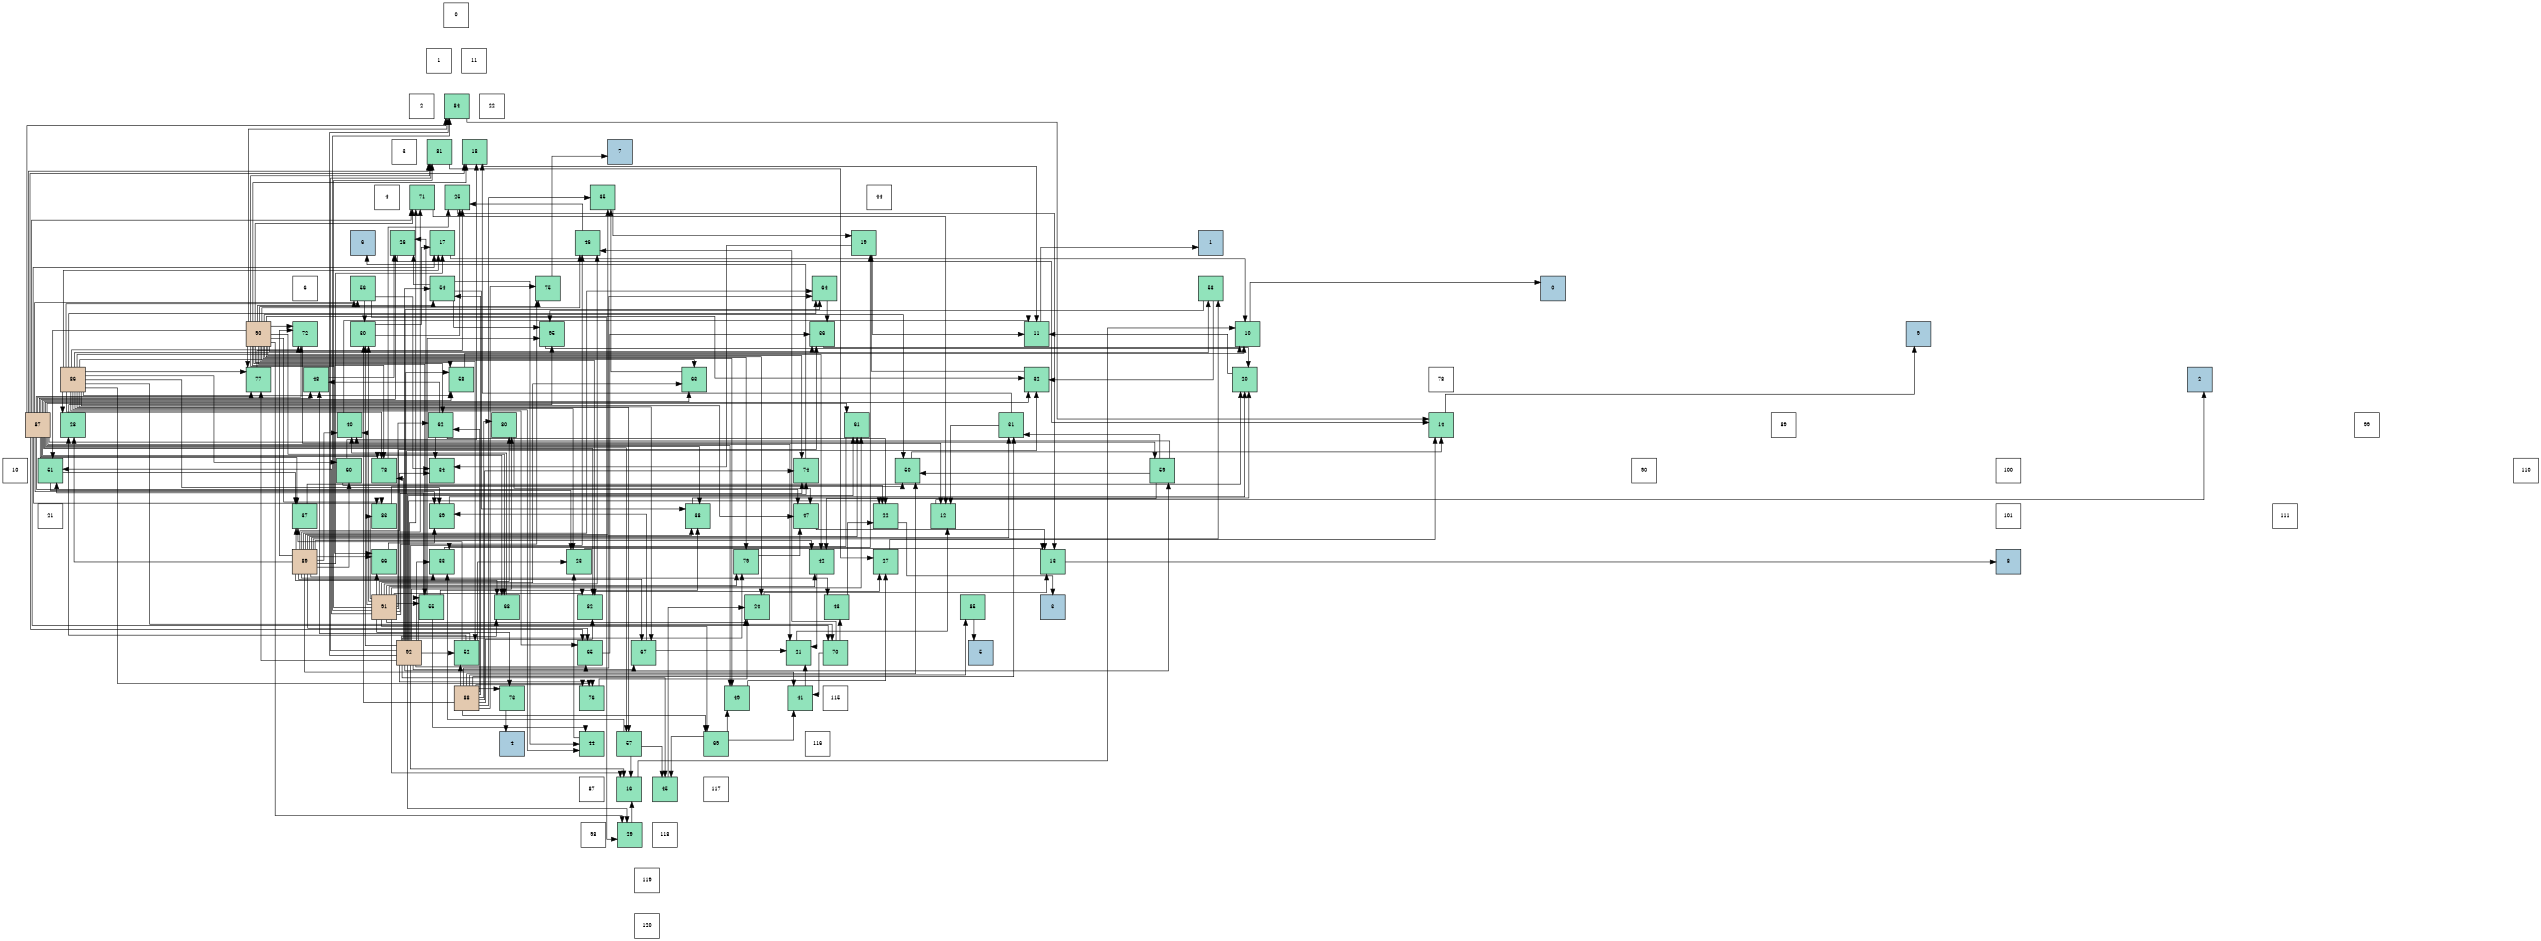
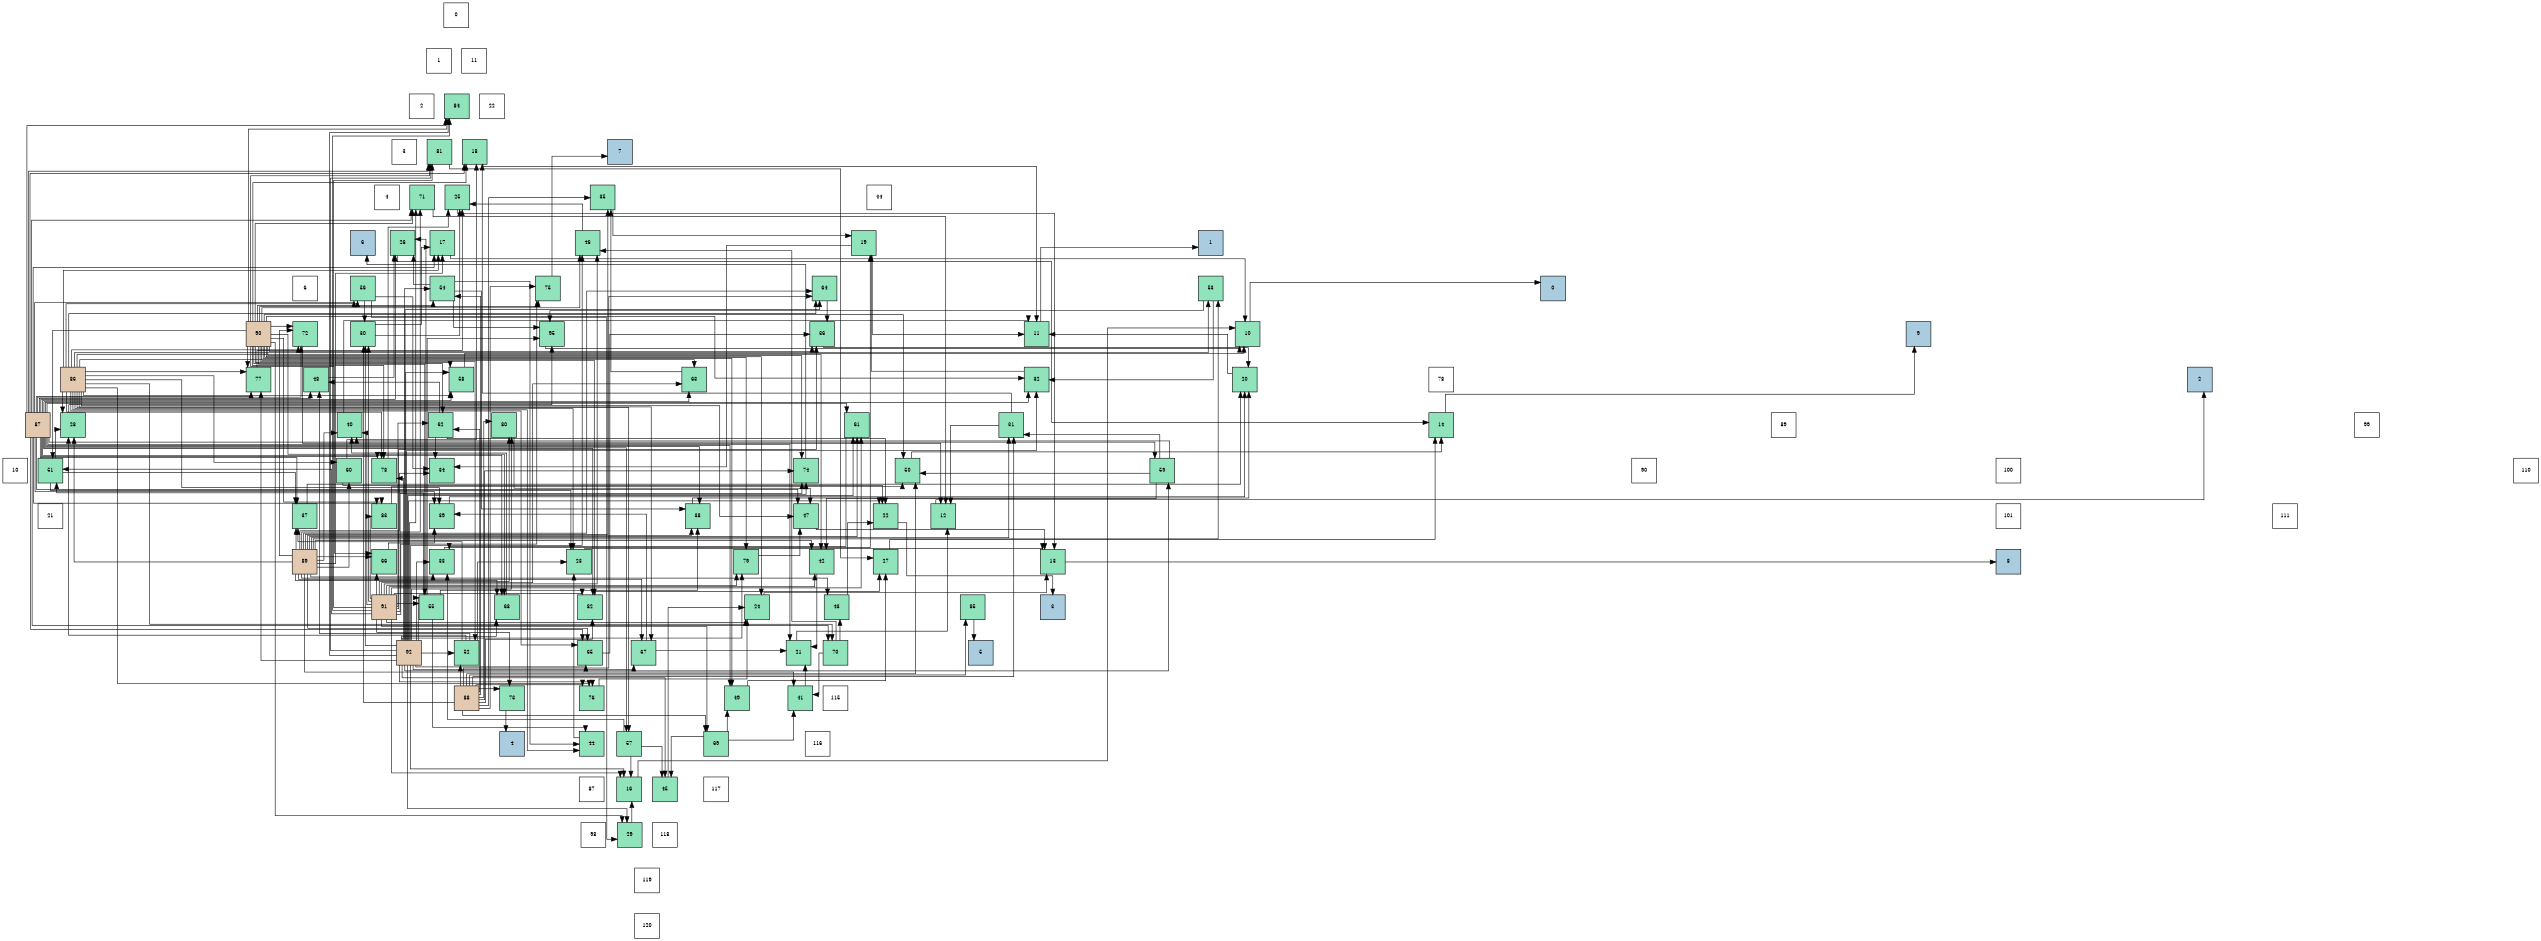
edge "84" -> "14": removed
edge "51" -> "28": added
